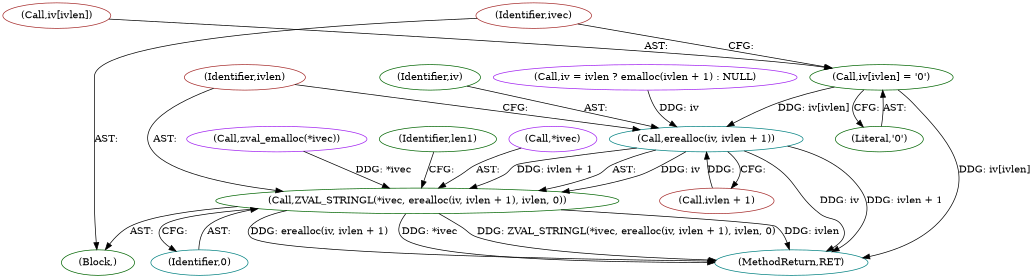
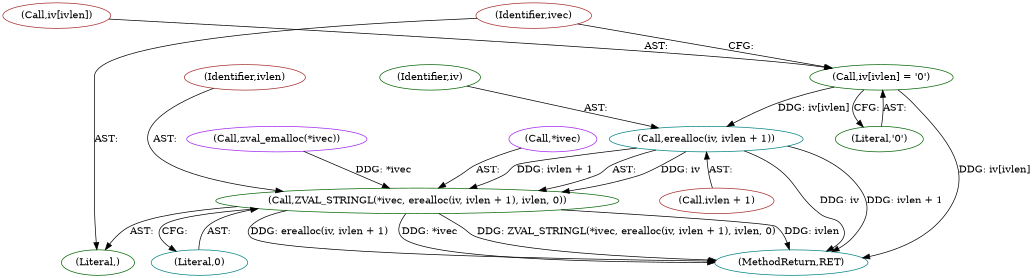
node "(Call,iv = ivlen ? emalloc(ivlen + 1) : NULL)": removed
edge "(Identifier,ivlen)" -> "(Call,erealloc(iv, ivlen + 1))": removed, label "CFG:"
node "(Identifier,len1)": removed
edge "(Call,erealloc(iv, ivlen + 1))" -> "(Call,ivlen + 1)": removed, label "CFG:"
edge "(Call,ivlen + 1)" -> "(Call,erealloc(iv, ivlen + 1))": label "DDG: " -> "AST: "
node "(Block,)": label "(Block,)" -> "(Literal,)"
node "(Identifier,0)": label "(Identifier,0)" -> "(Literal,0)"
